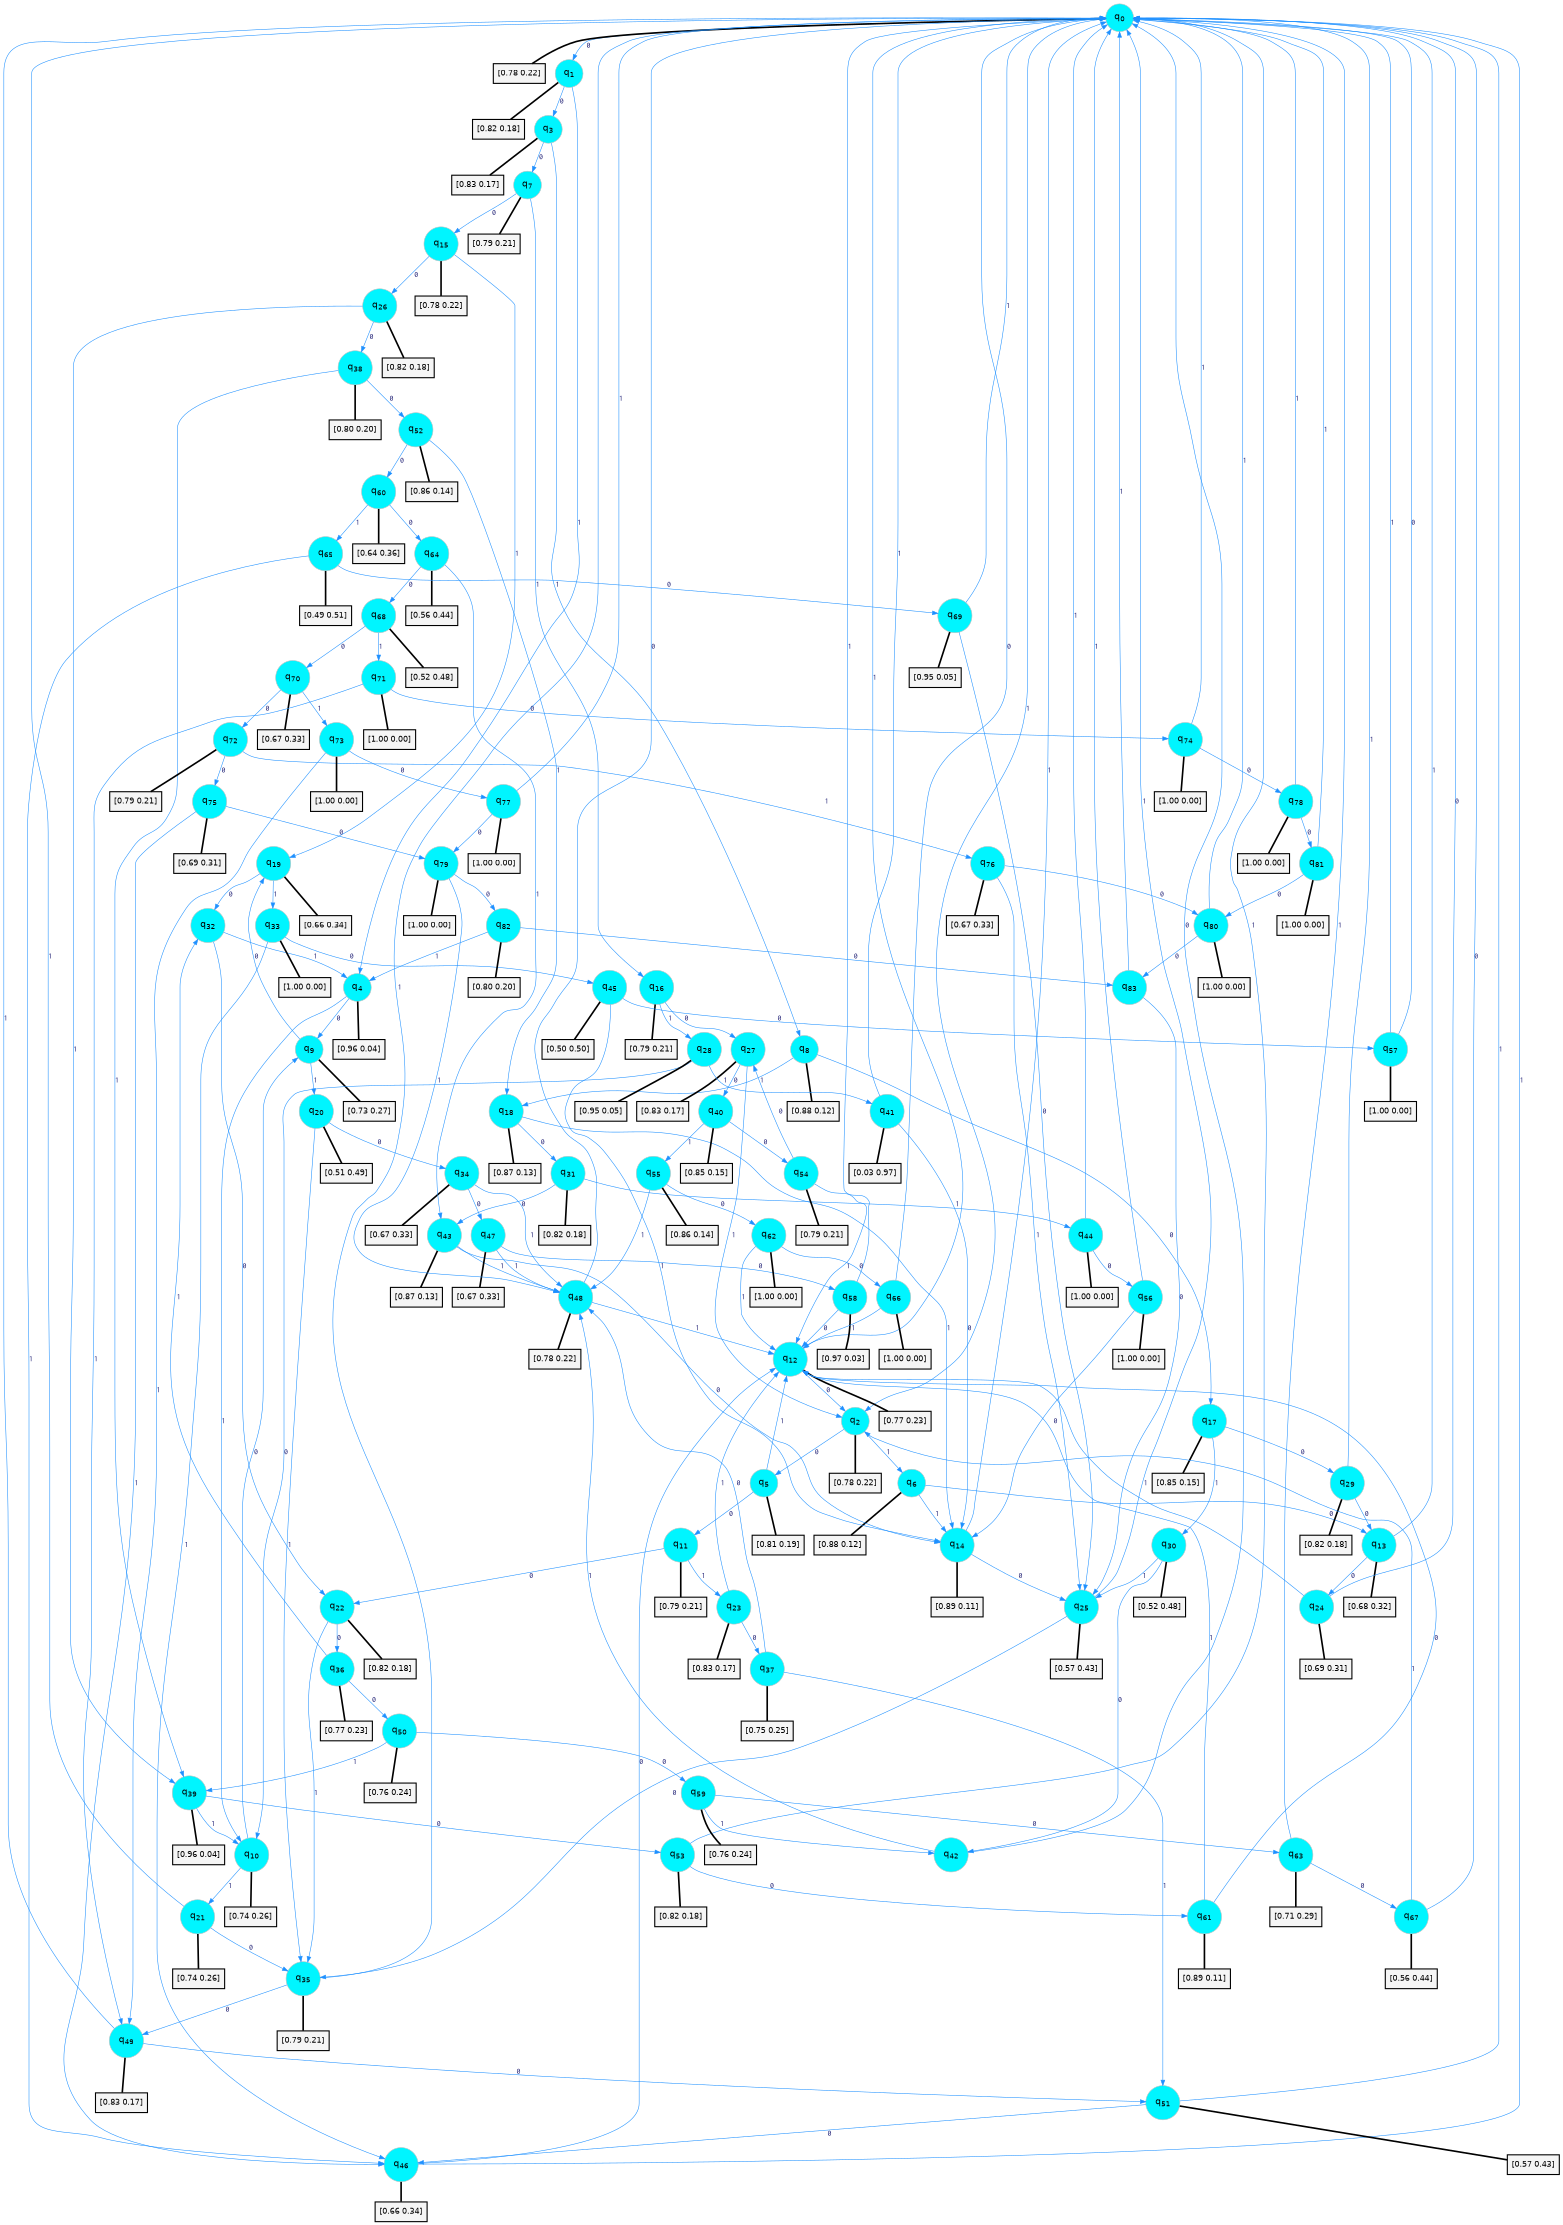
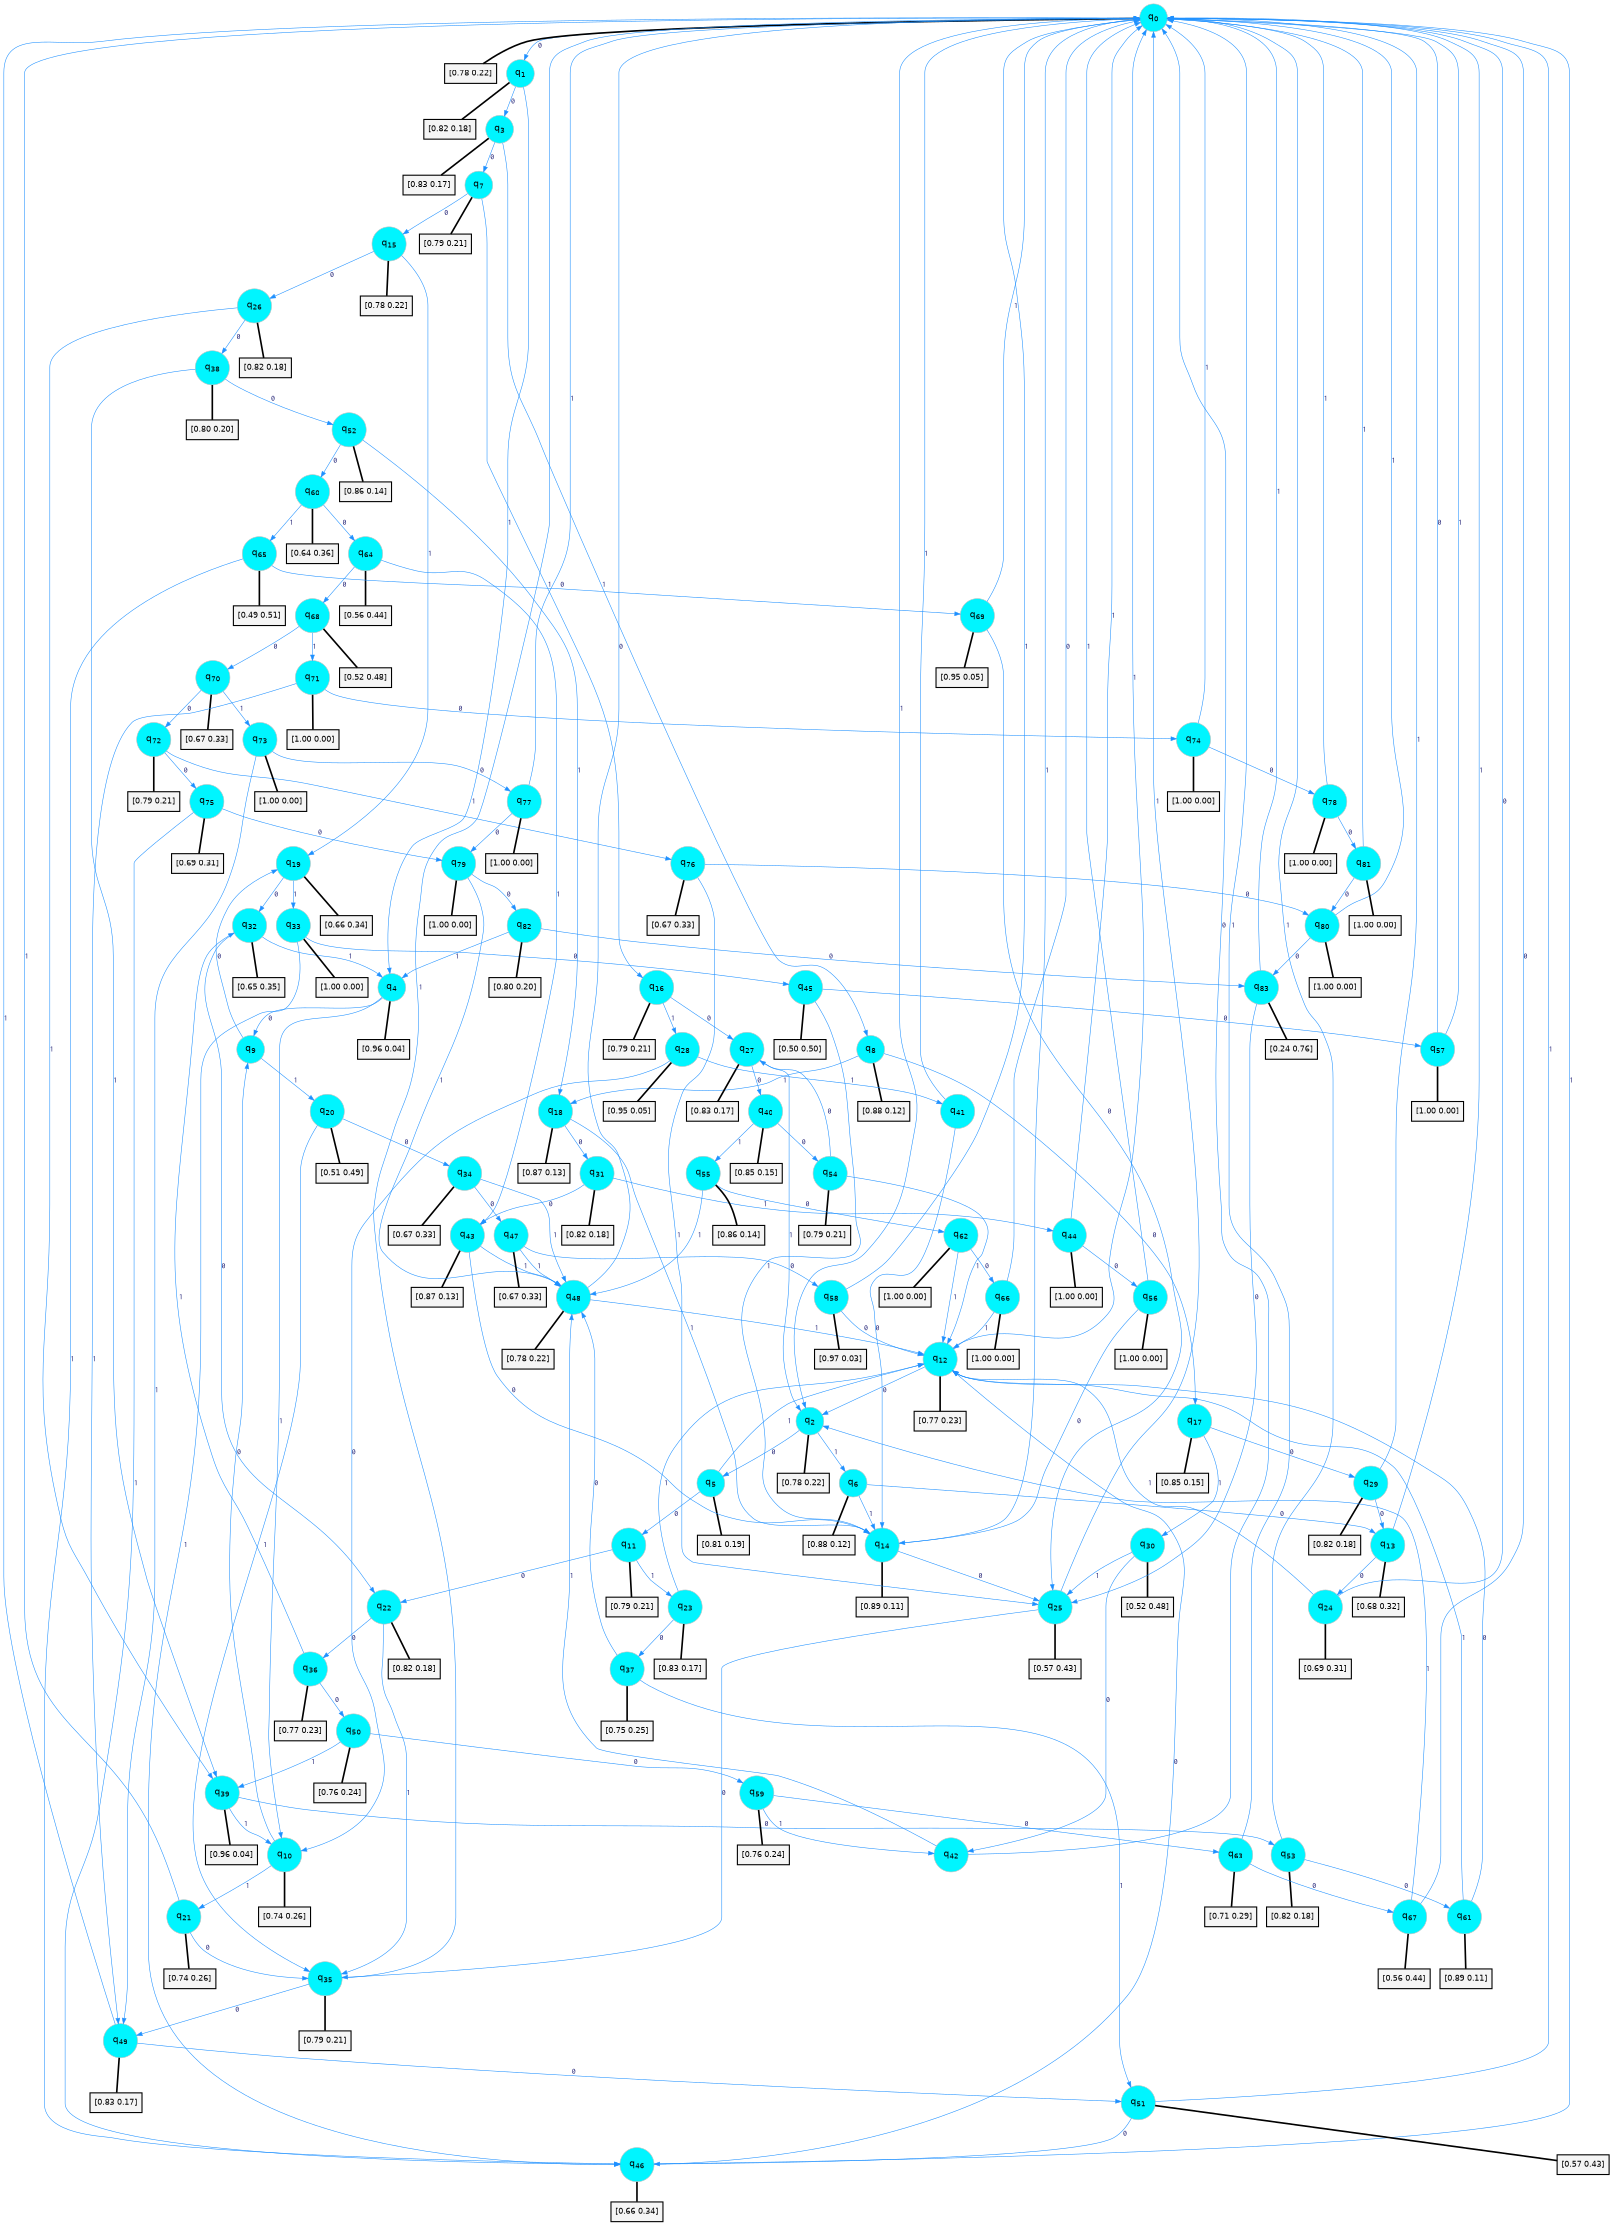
node "[0.65 0.35]": added
node "[0.24 0.76]": added
node "[0.73 0.27]": removed
node "[0.03 0.97]": removed
